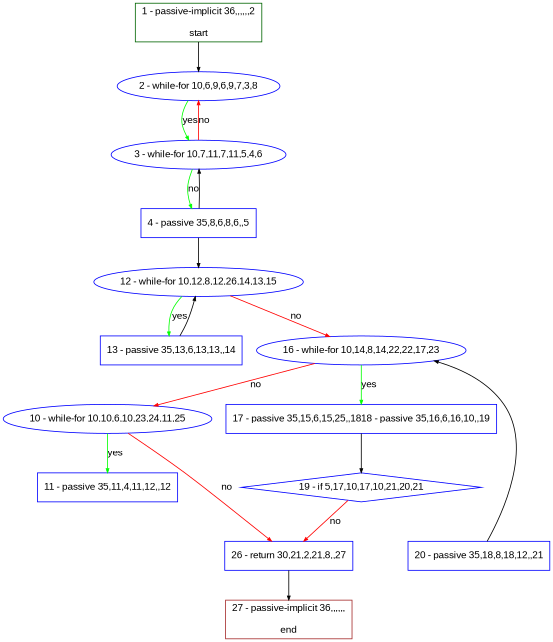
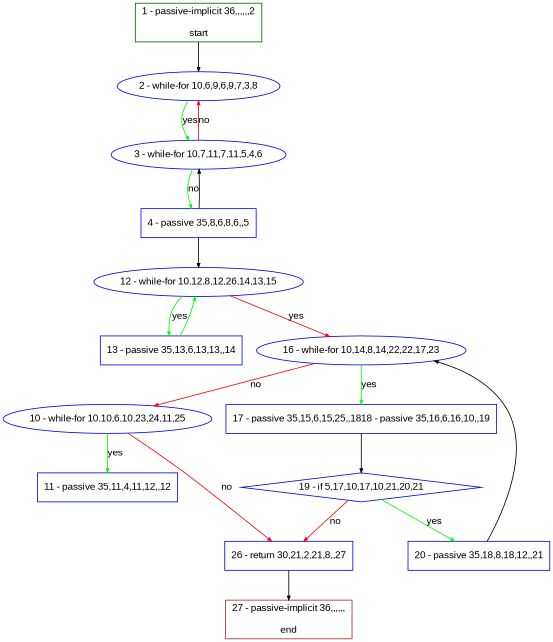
edge "12 - while-for 10,12,8,12,26,14,13,15" -> "16 - while-for 10,14,8,14,22,22,17,23": label "no" -> "yes"
edge "13 - passive 35,13,6,13,13,,14" -> "12 - while-for 10,12,8,12,26,14,13,15": color #000000 -> #00ff00
edge "19 - if 5,17,10,17,10,21,20,21" -> "20 - passive 35,18,8,18,12,,21": added, label "yes"
